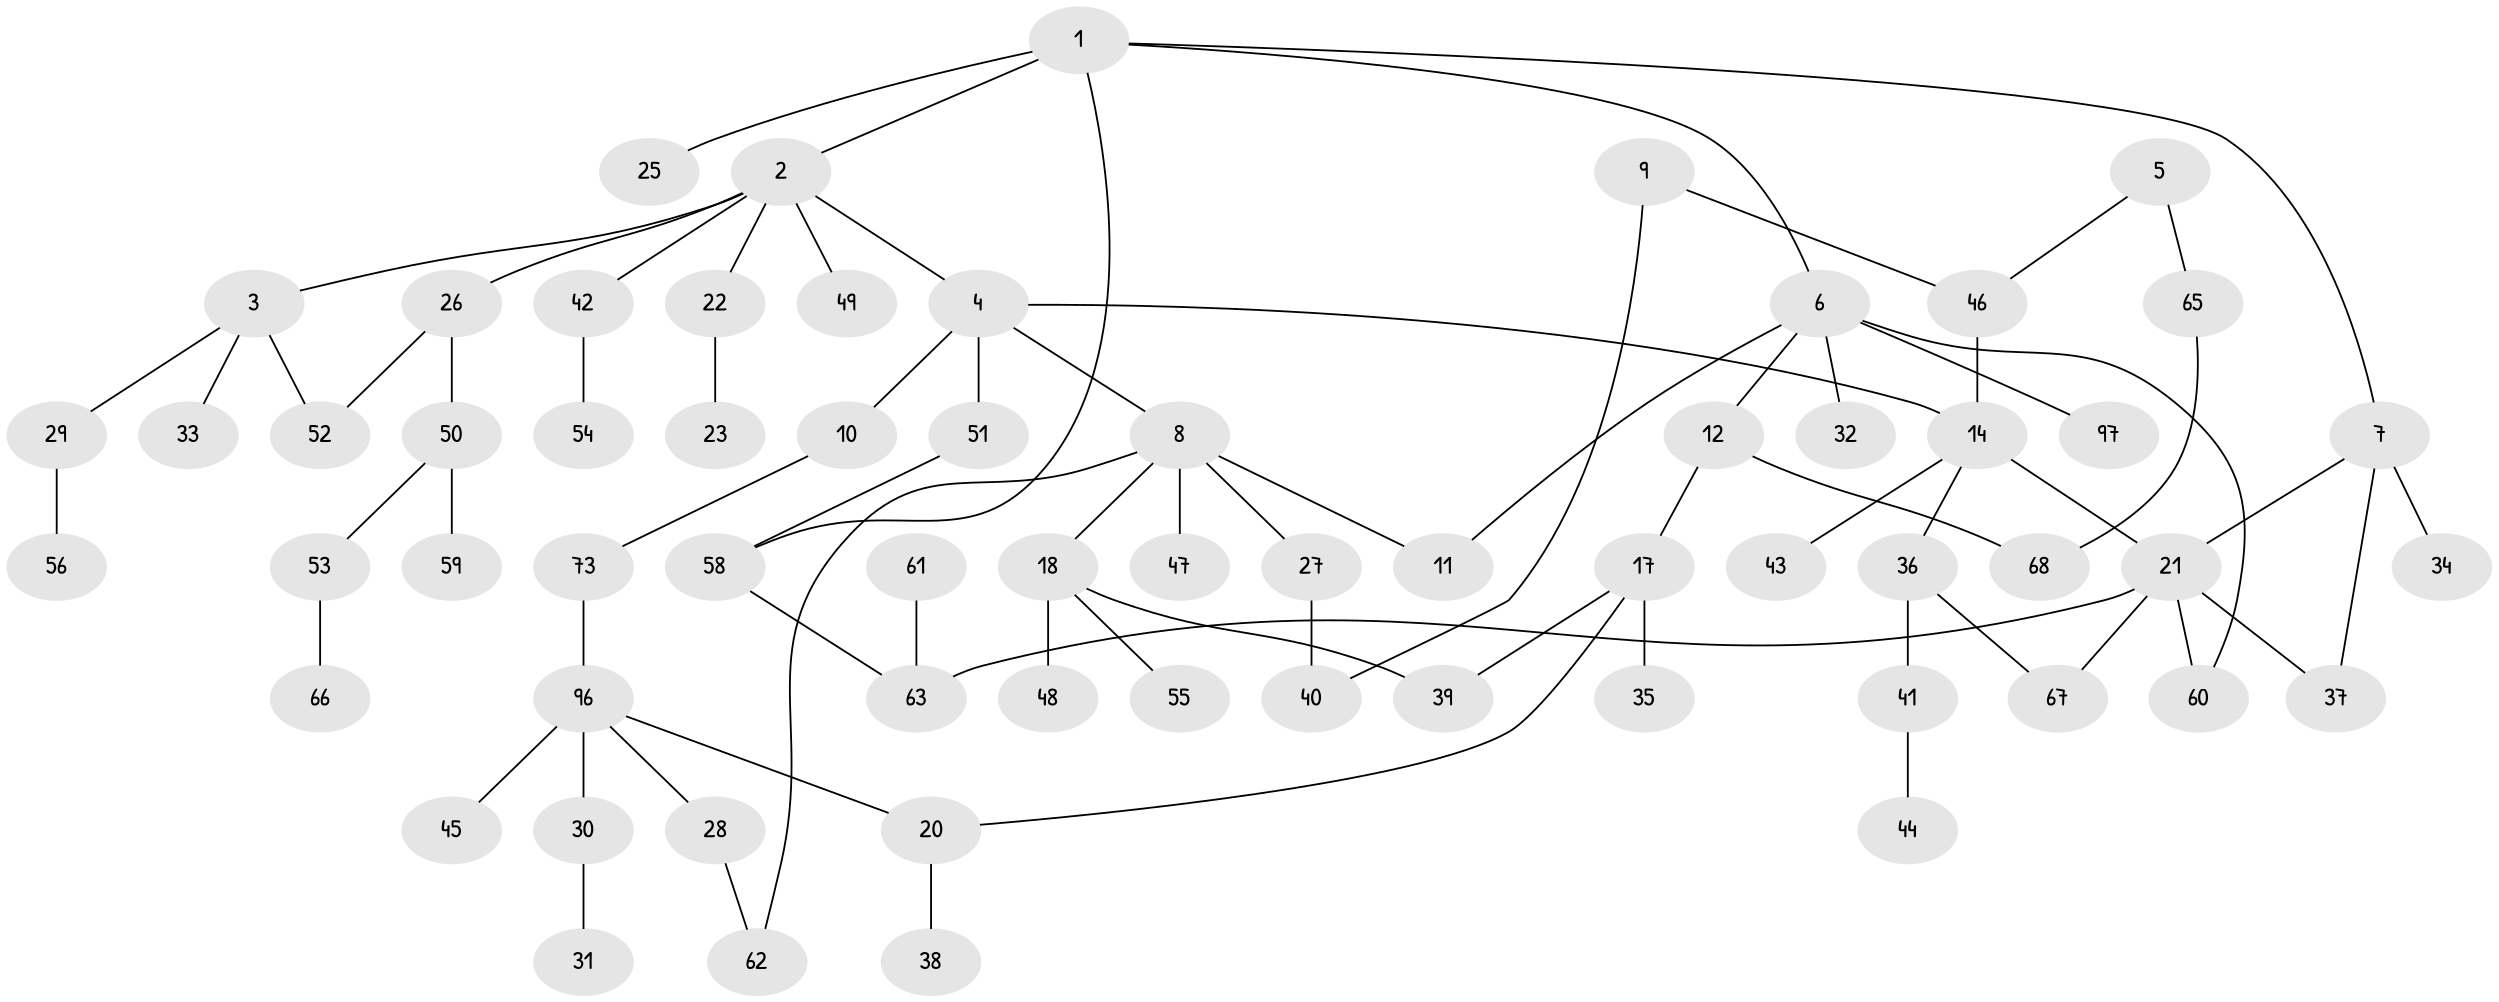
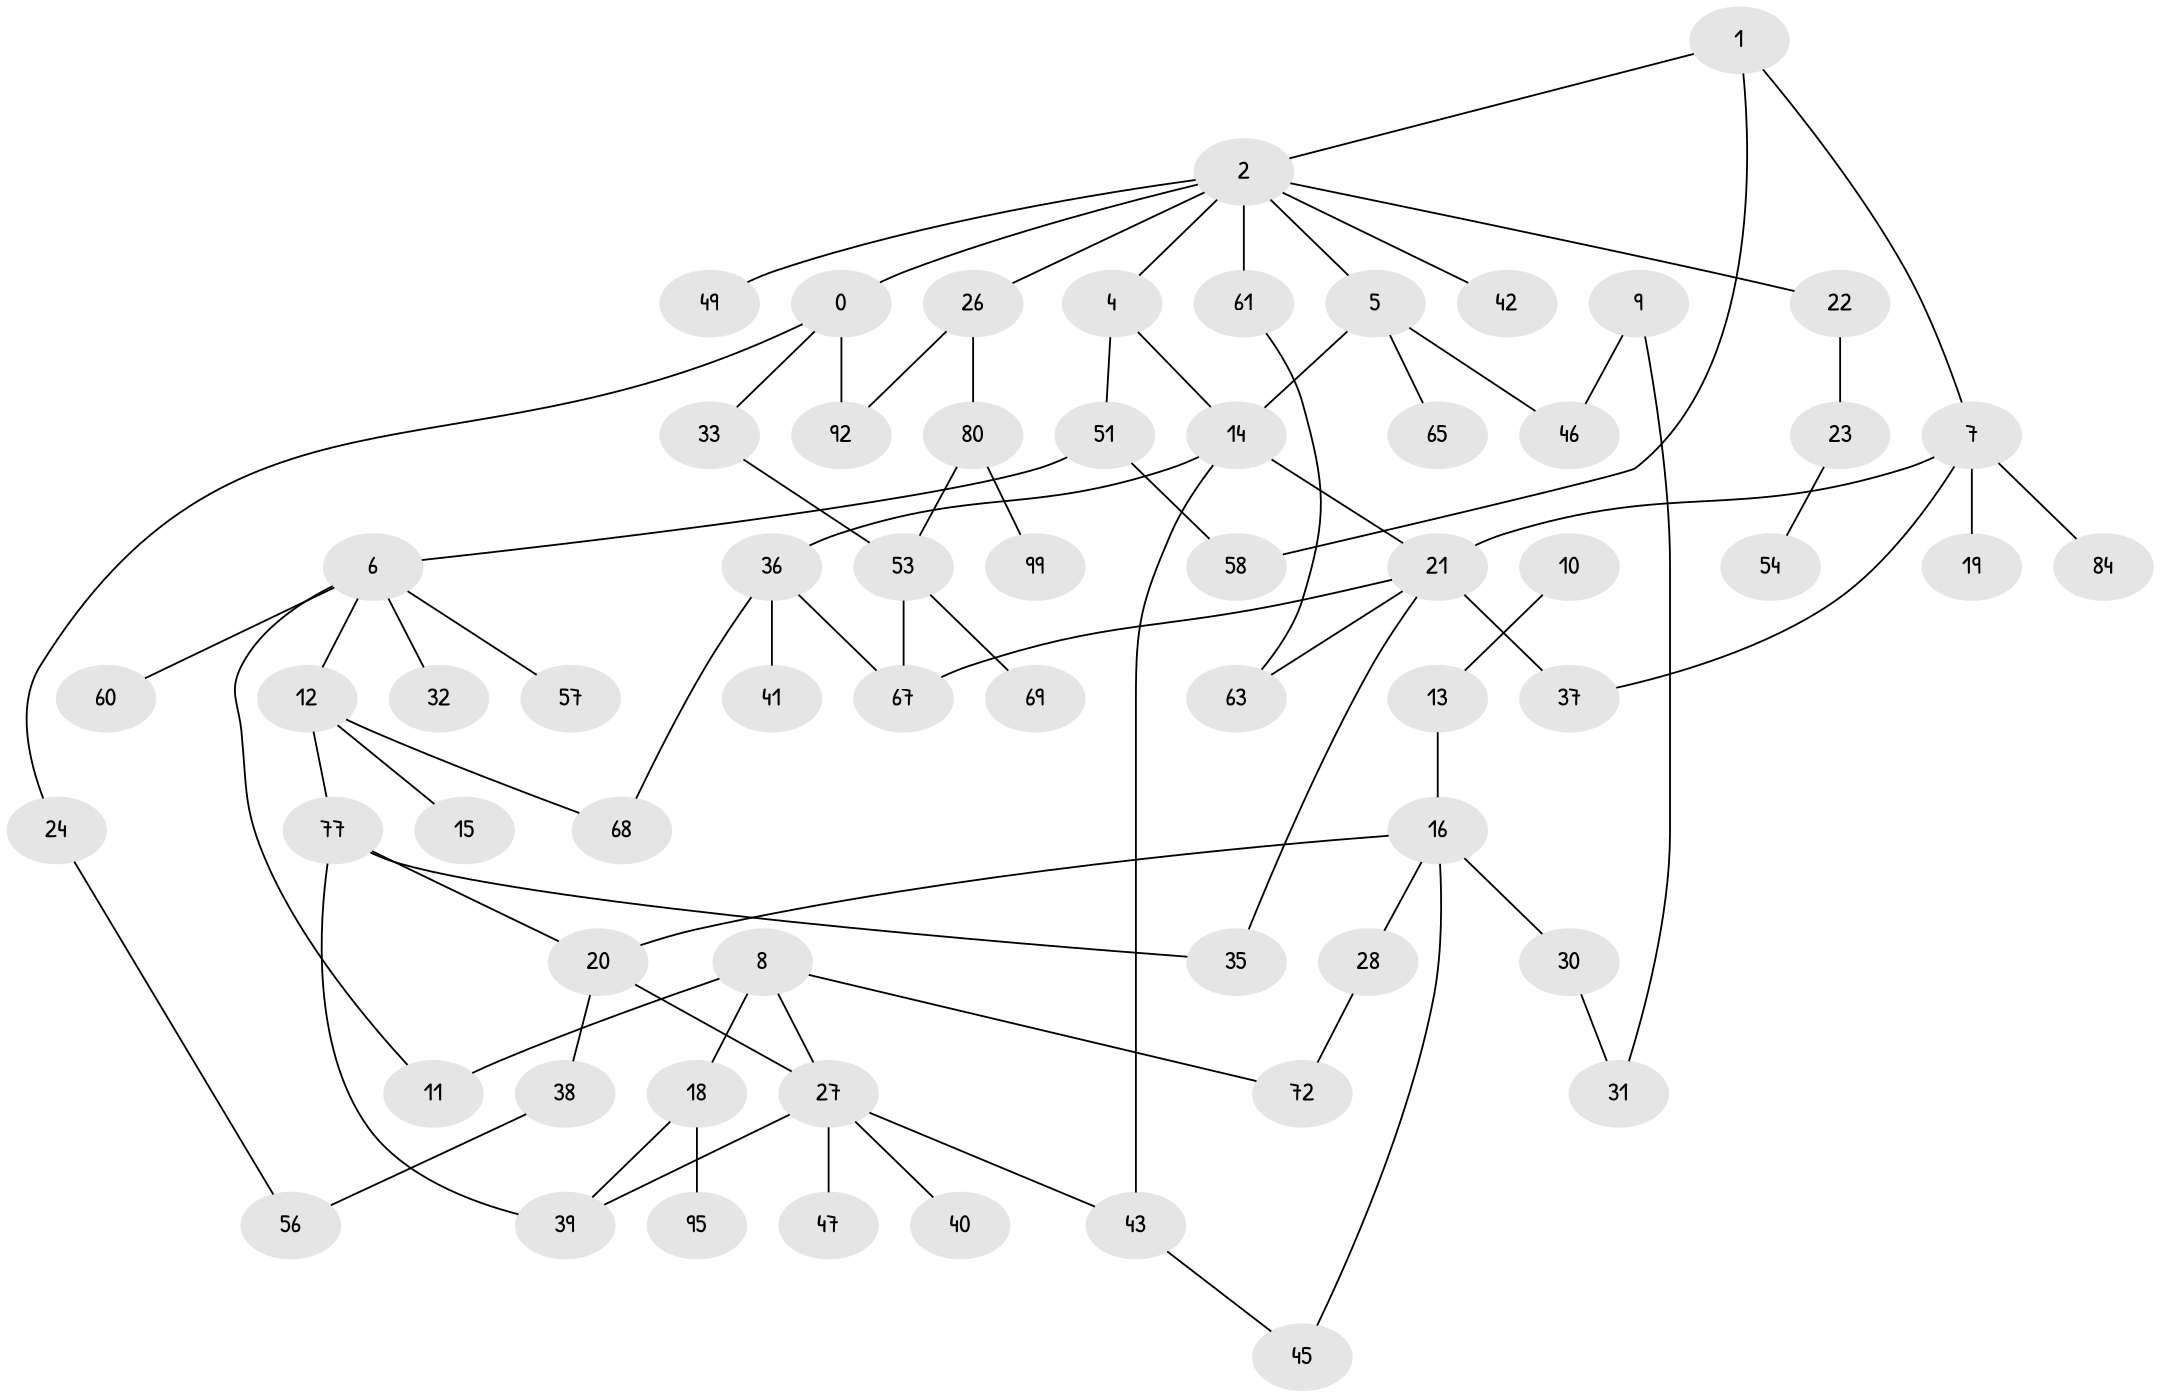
edge "1" -- "6": now "51" -- "6"
node "25": removed
edge "2" -- "61": added
edge "2" -- "5": added
node "3": label "3" -> "0"
edge "4" -- "10": removed
edge "42" -- "54": now "23" -- "54"
edge "4" -- "8": removed
edge "46" -- "14": now "5" -- "14"
node "29": label "29" -> "24"
node "52": label "52" -> "92"
node "50": label "50" -> "80"
node "97": label "97" -> "57"
edge "65" -- "68": now "36" -- "68"
edge "9" -- "40": now "9" -- "31"
edge "33" -- "53": added
edge "8" -- "47": now "27" -- "47"
node "59": label "59" -> "99"
node "73": label "73" -> "13"
node "17": label "17" -> "77"
node "19": added
node "34": label "34" -> "84"
edge "58" -- "63": removed
edge "53" -- "67": added
edge "21" -- "60": now "21" -- "35"
node "66": label "66" -> "69"
node "96": label "96" -> "16"
node "48": removed
node "55": label "55" -> "95"
node "15": added
node "44": removed
node "62": label "62" -> "72"
edge "20" -- "27": added
edge "27" -- "39": added
edge "38" -- "56": added
edge "27" -- "43": added
edge "43" -- "45": added
